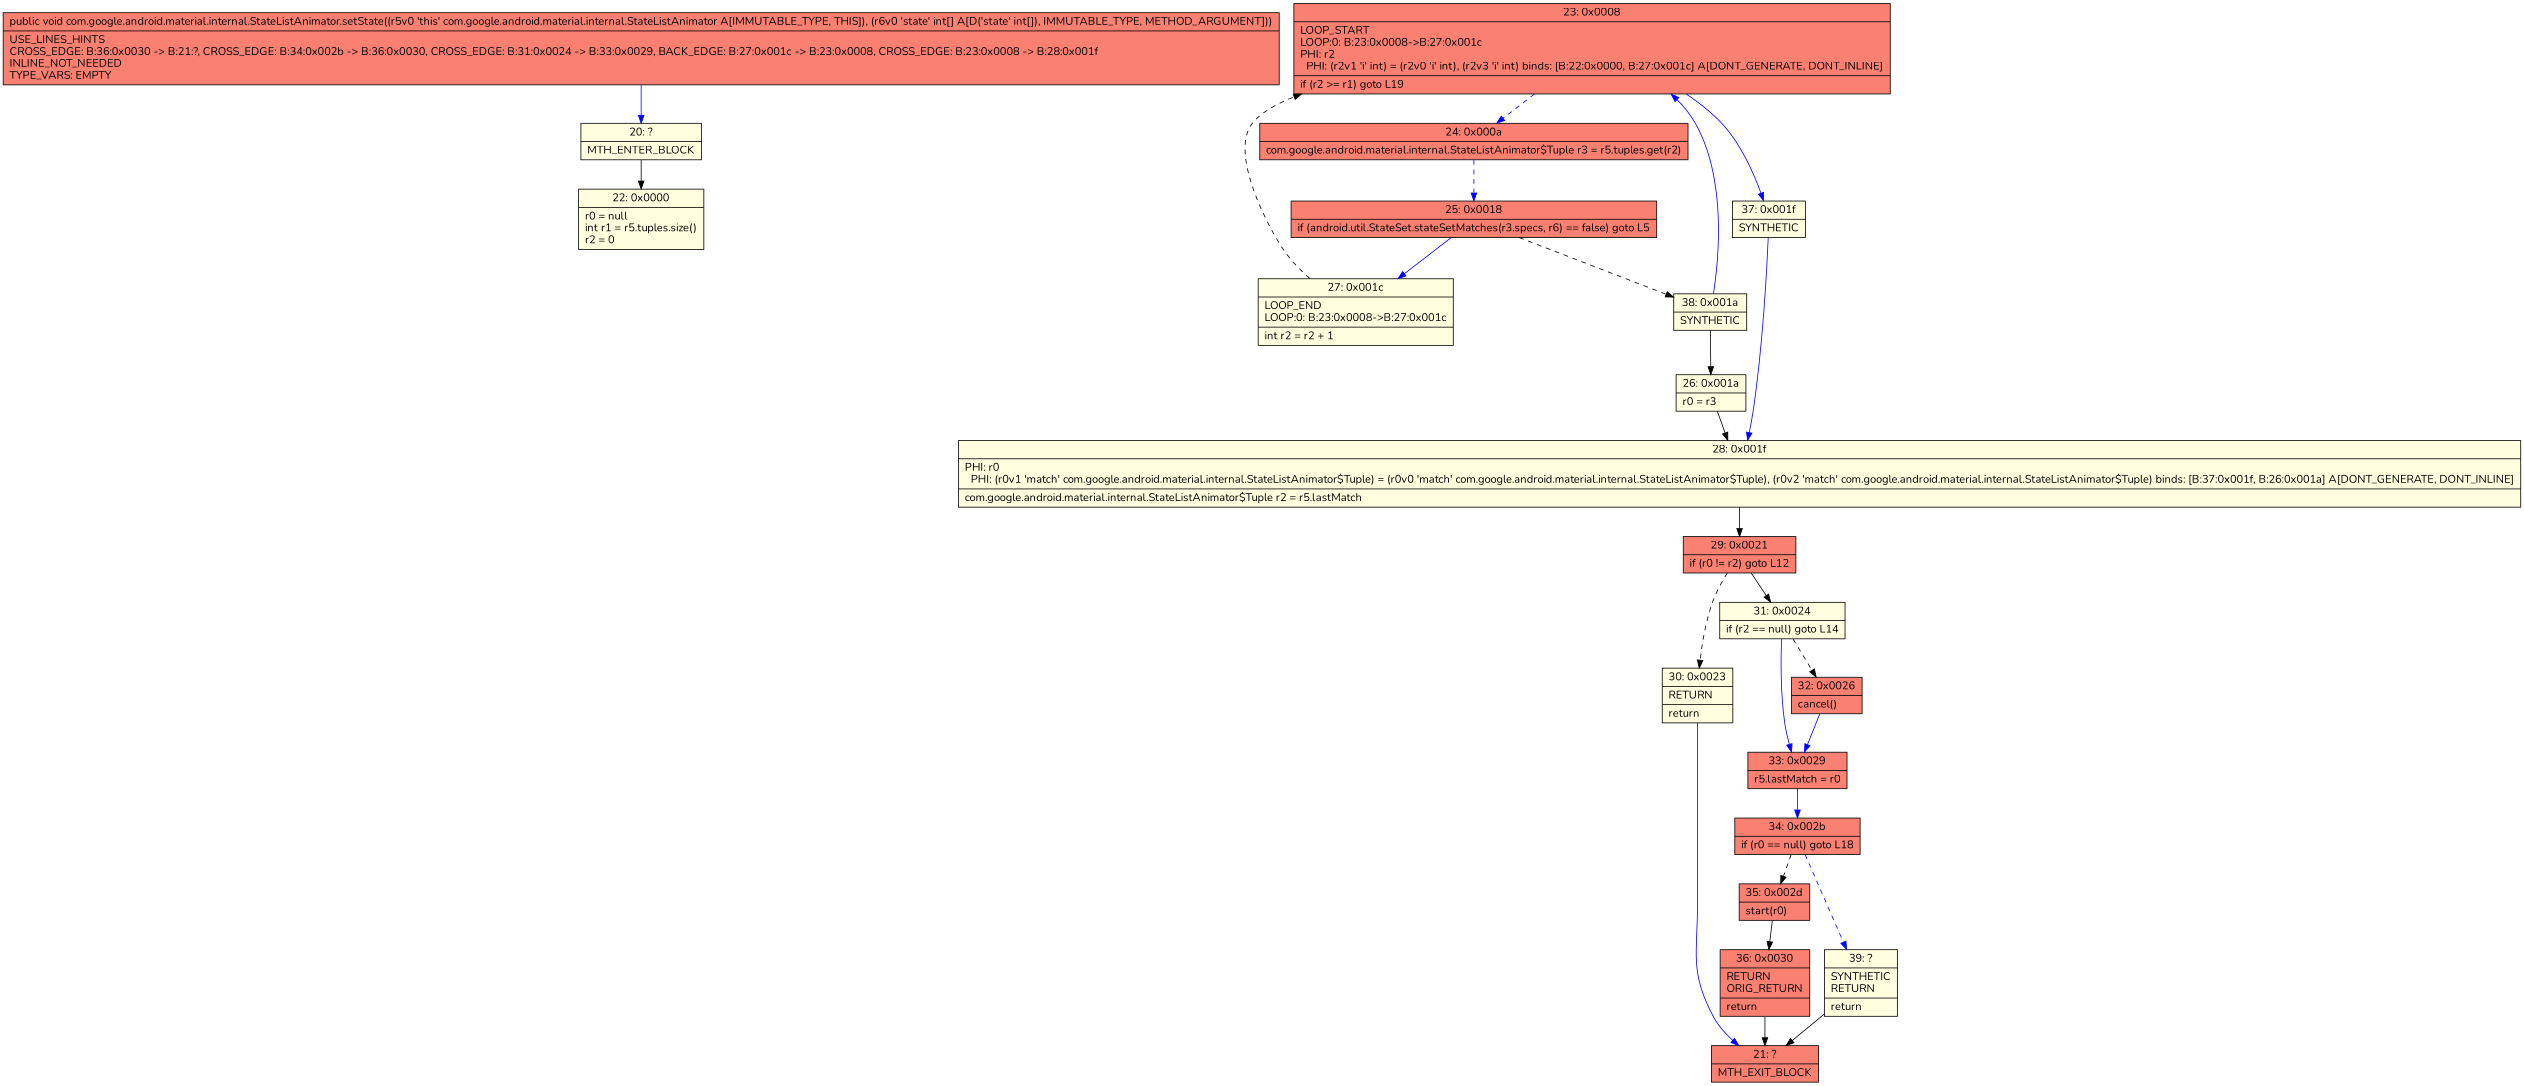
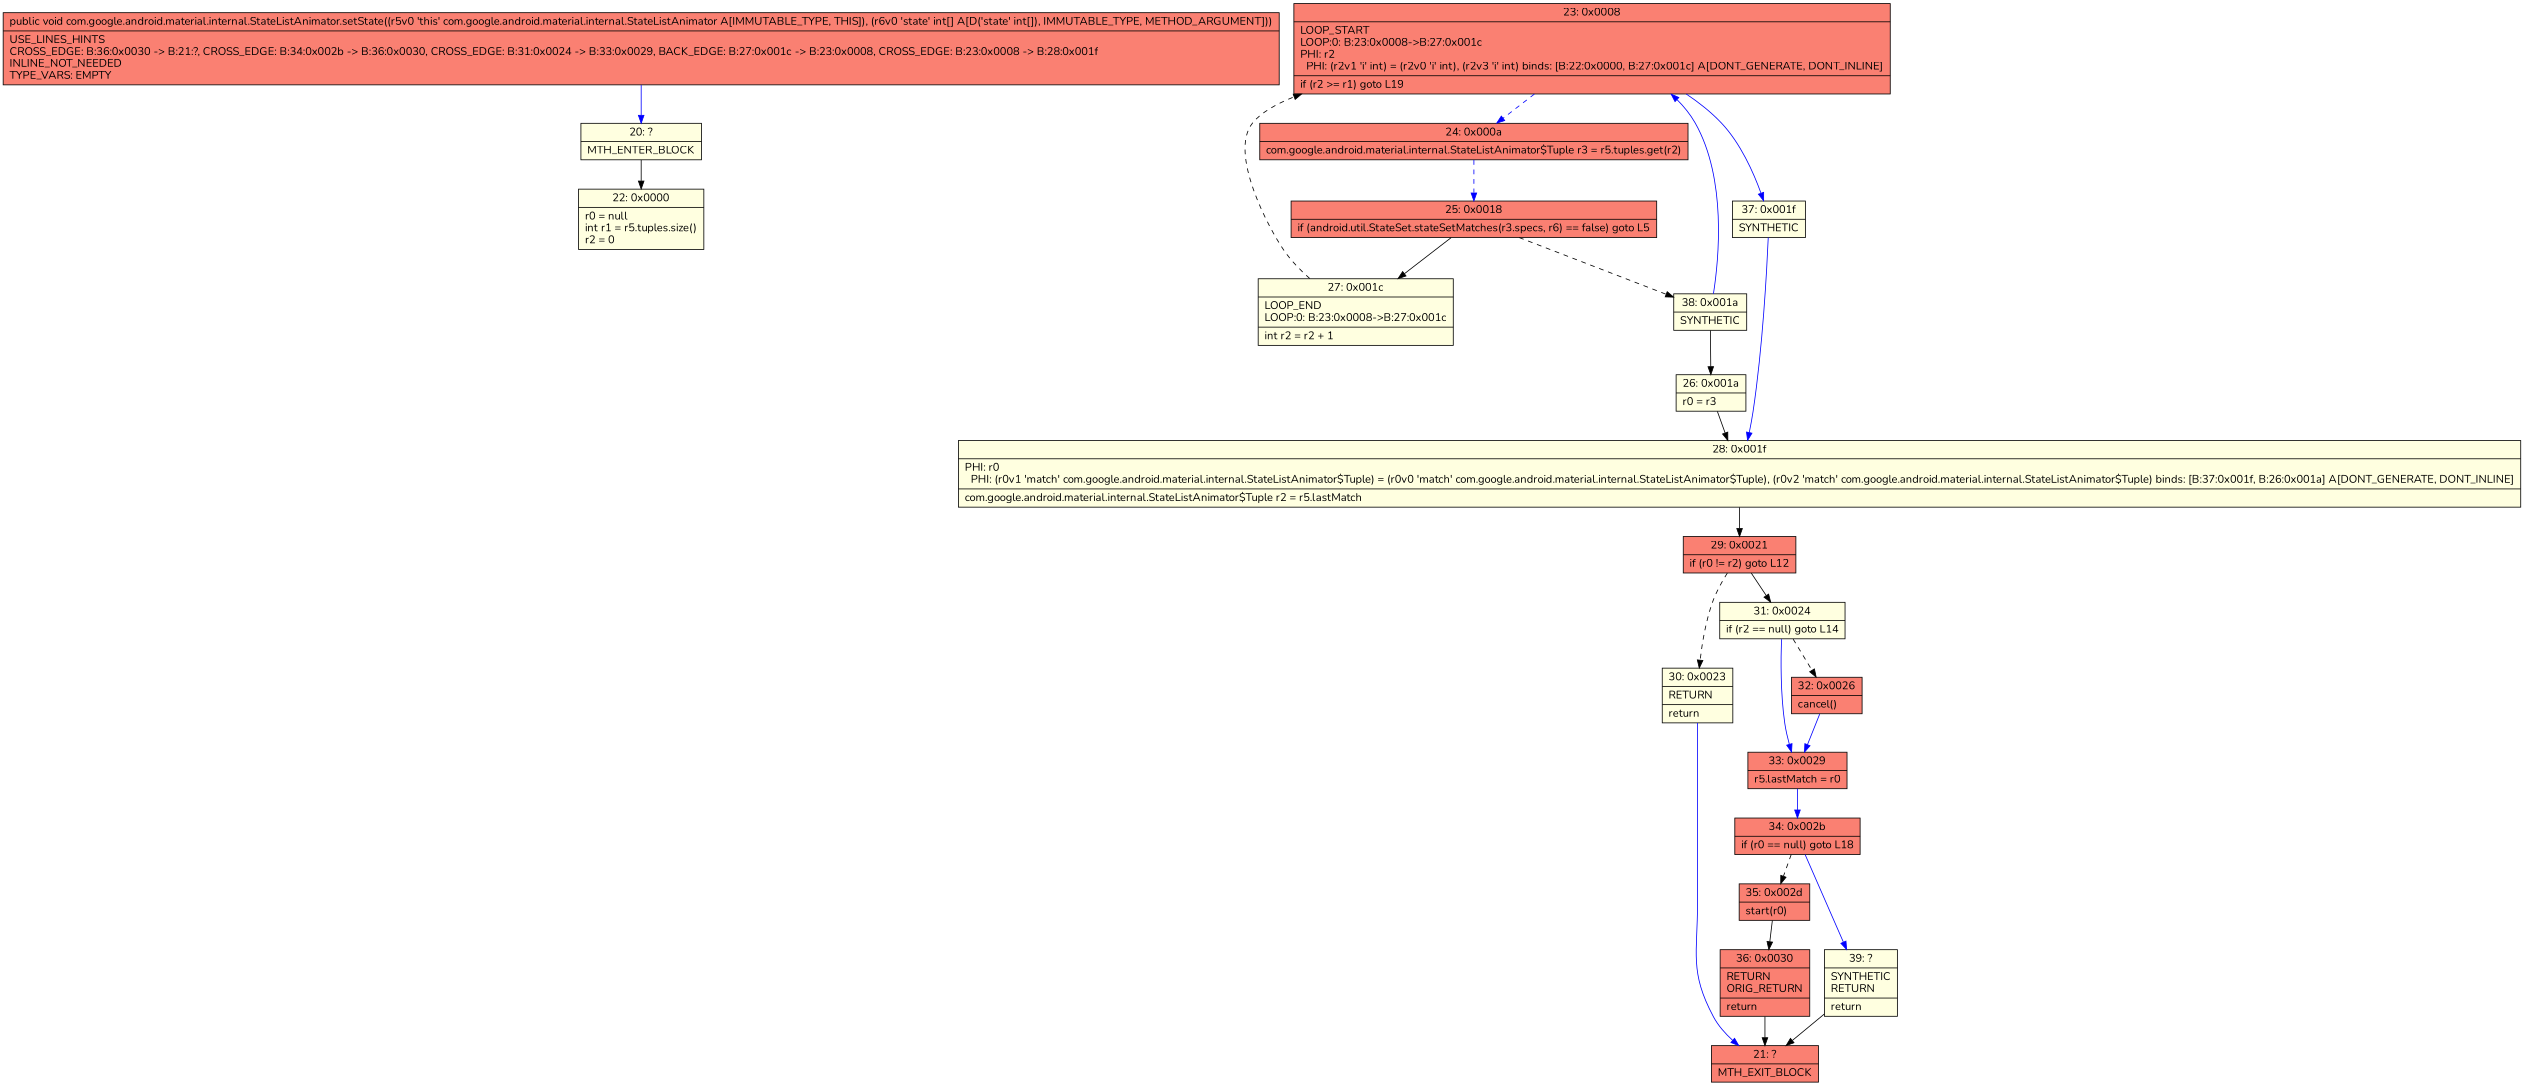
edge "25: 0x0018" -> "27: 0x001c": color blue -> black
edge "34: 0x002b" -> "39: ?": style dashed -> solid
